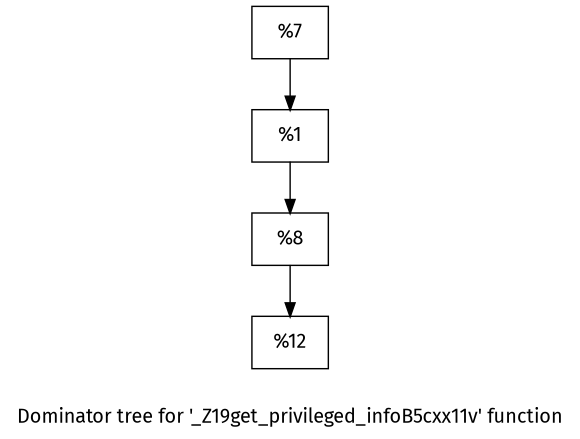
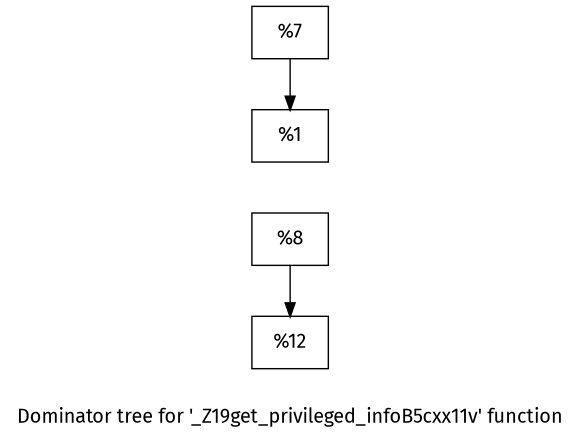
edge "%1" -> "%8": removed
